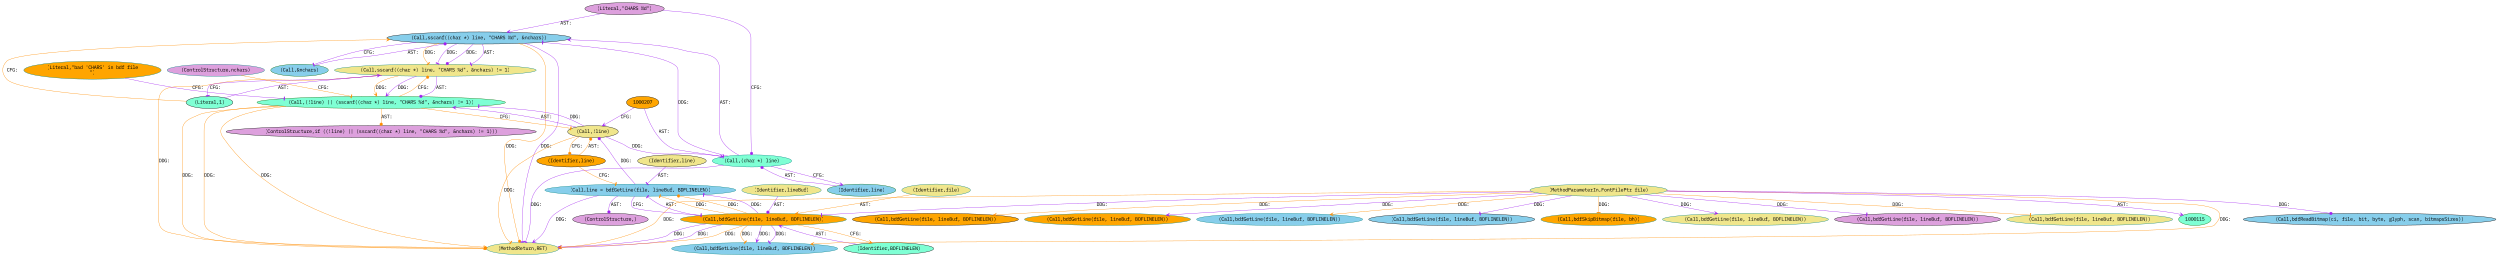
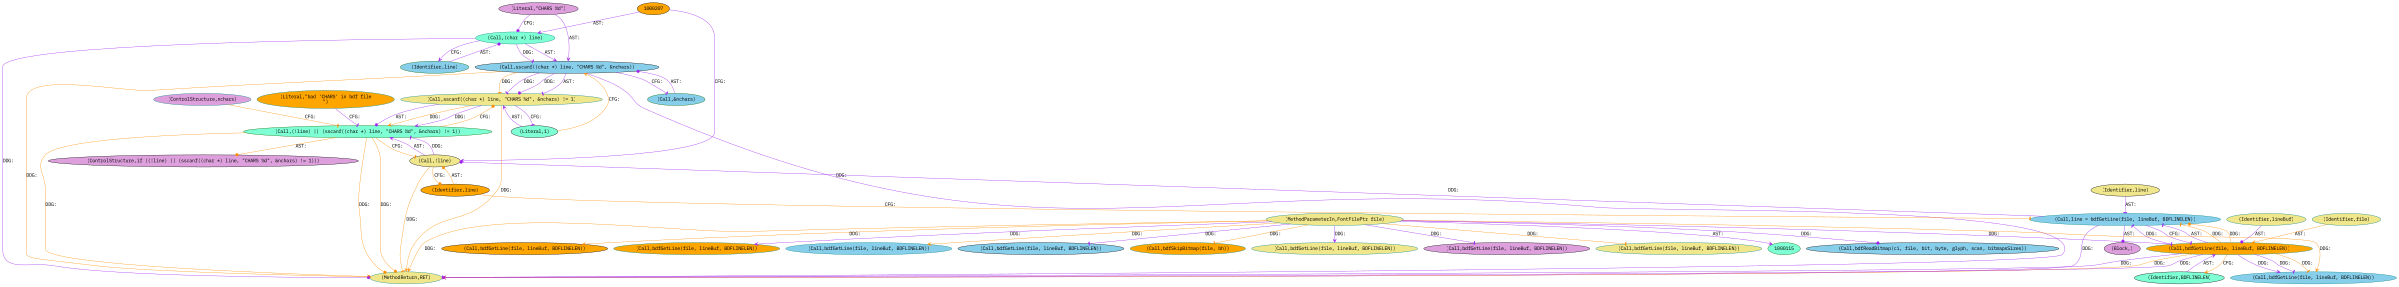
edge "(Call,!line)" -> "(Call,(char *) line)": removed, label "DDG:"
edge "(Call,(char *) line)" -> "(MethodReturn,RET)": arrowhead tee -> dot
node "(ControlStructure,)": label "(ControlStructure,)" -> "(Block,)"
